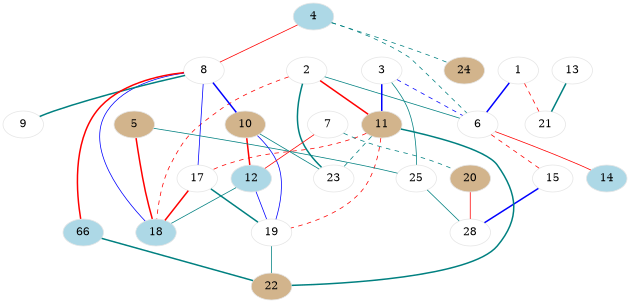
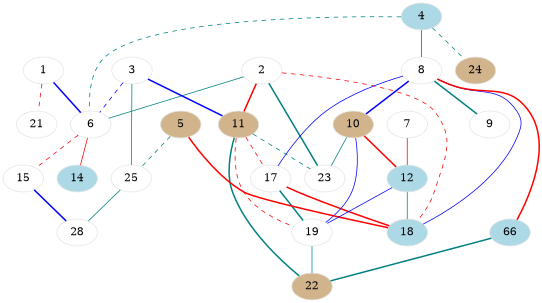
node "13": removed
edge "5" -- "25": style solid -> dashed
node "20": removed
